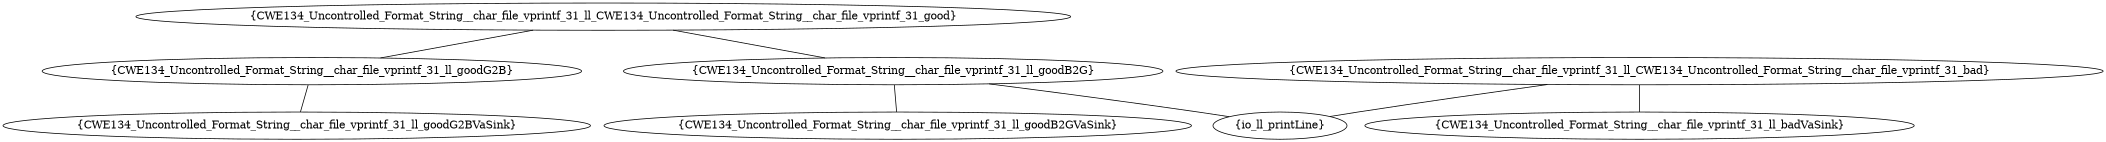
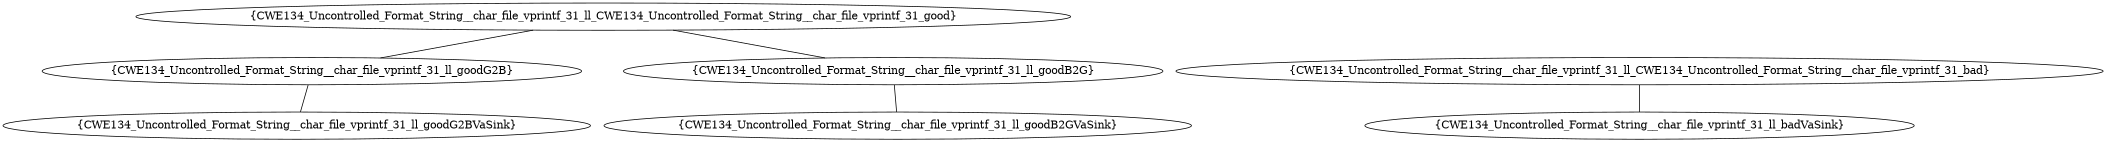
node "{io_ll_printLine}": removed
